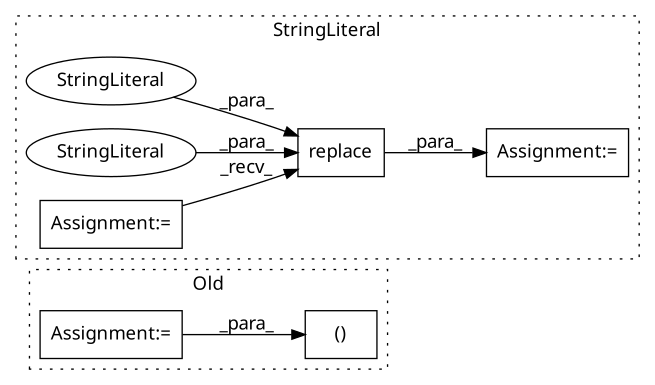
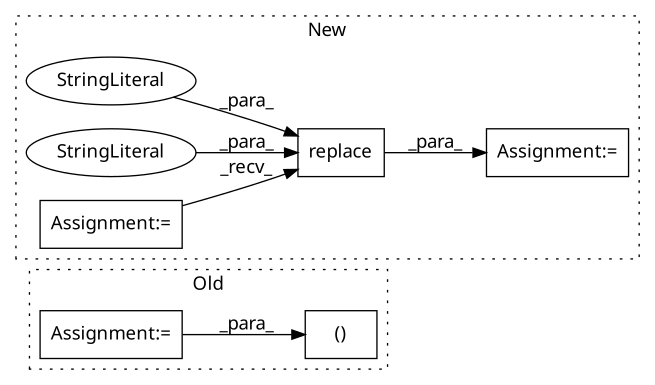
cluster "StringLiteral": label "StringLiteral" -> "New"
